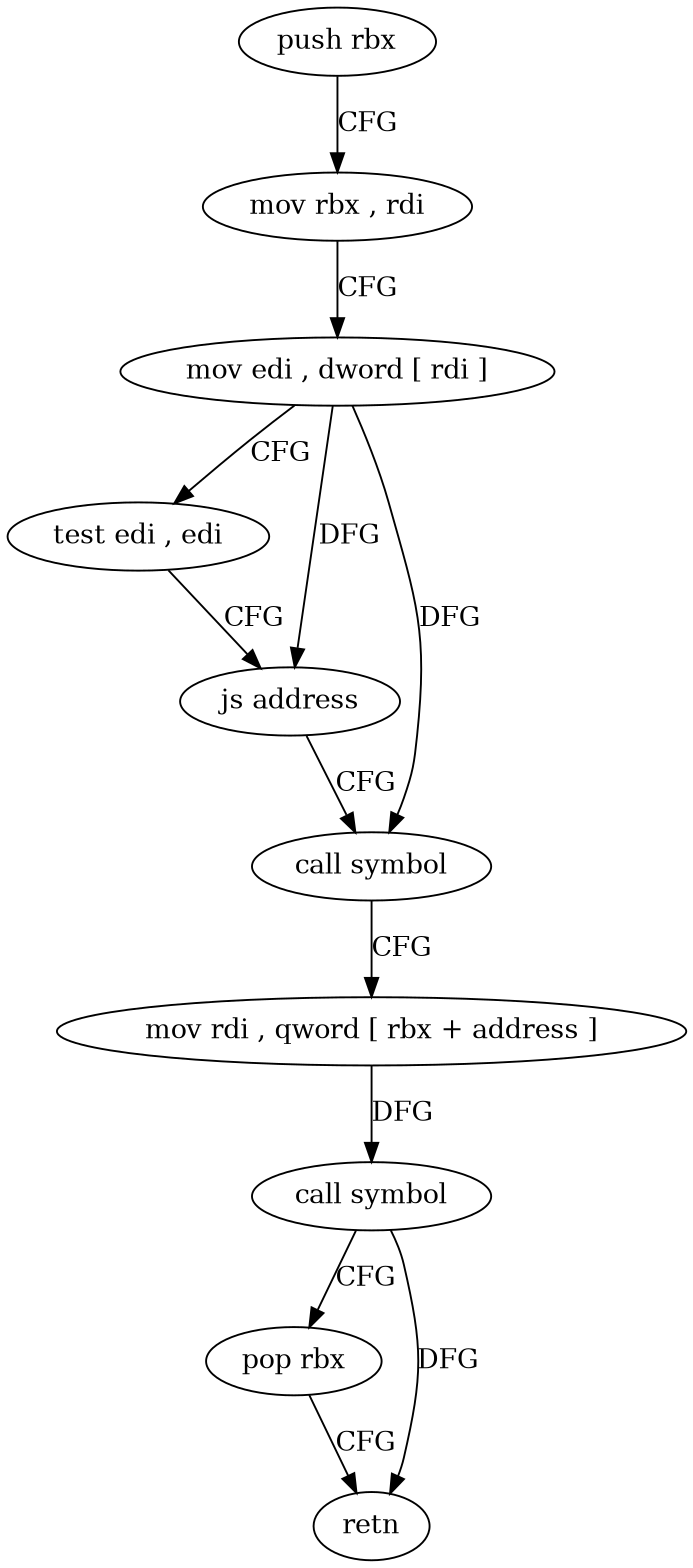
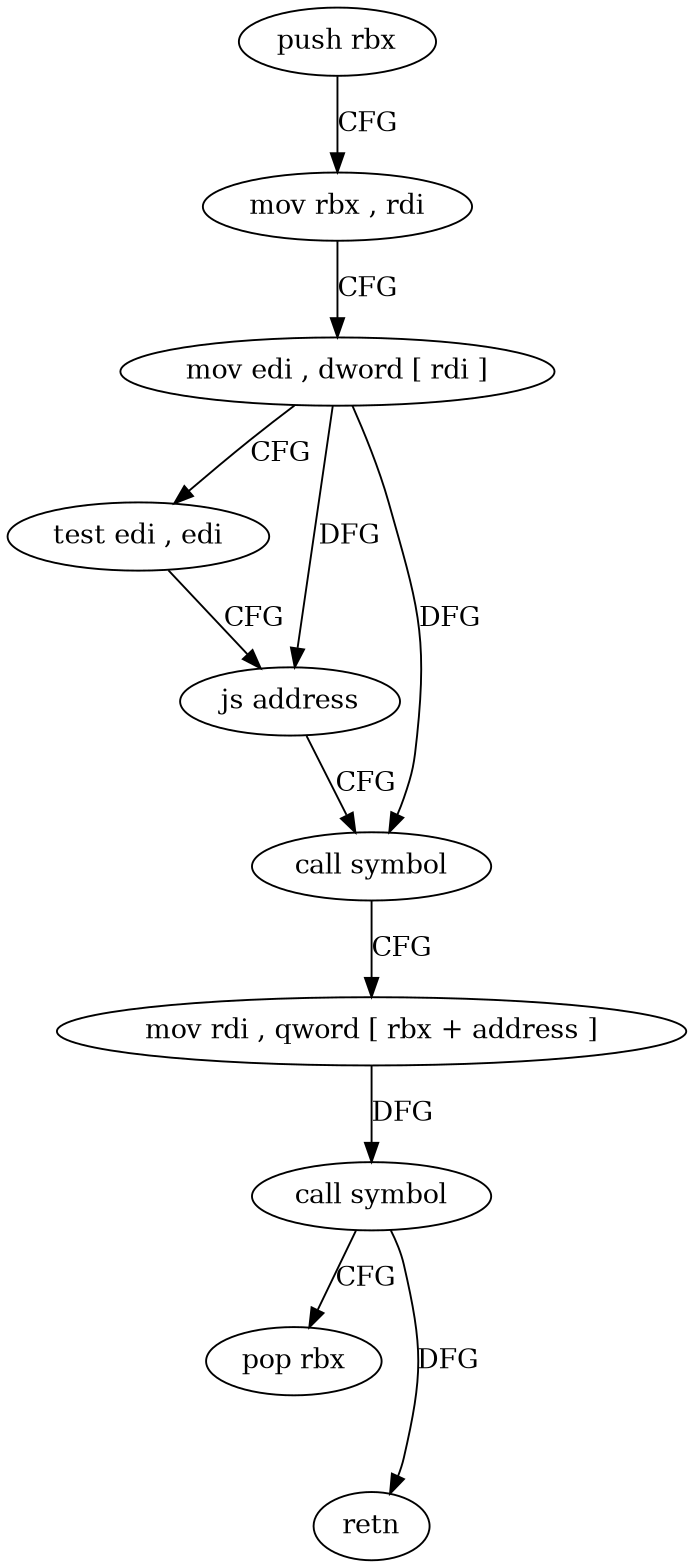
edge "pop rbx" -> "retn": removed, label "CFG"
